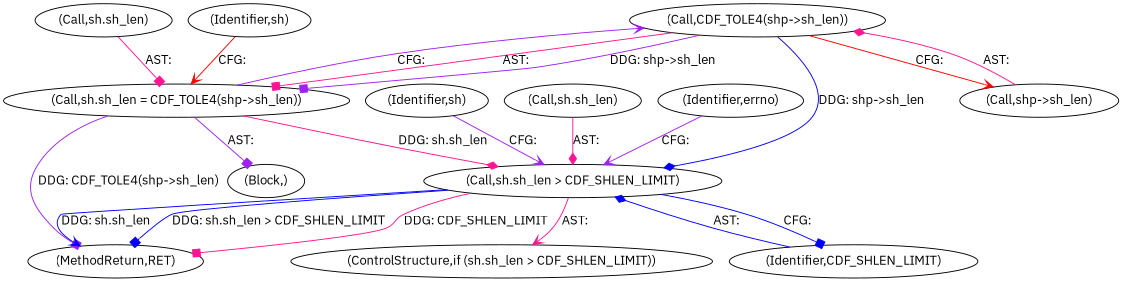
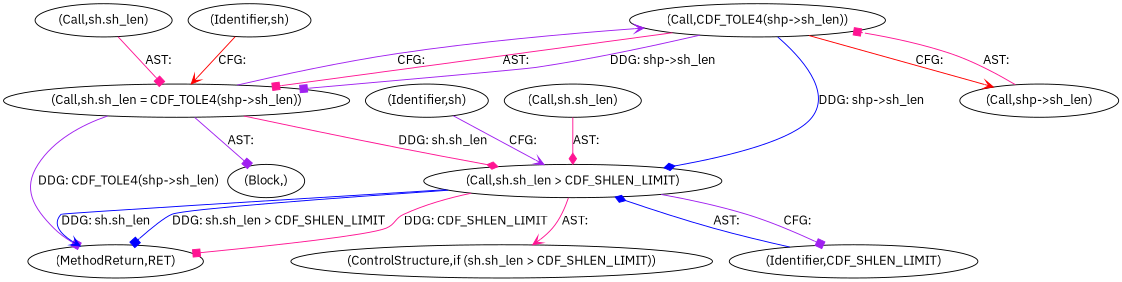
edge "(Call,shp->sh_len)" -> "(Call,CDF_TOLE4(shp->sh_len))": arrowhead diamond -> box
node "(Identifier,errno)": removed
edge "(Call,sh.sh_len > CDF_SHLEN_LIMIT)" -> "(Identifier,CDF_SHLEN_LIMIT)": color blue -> purple
